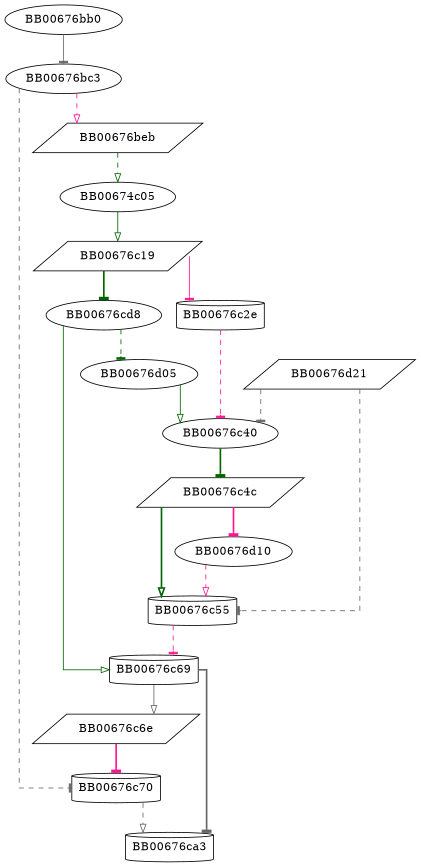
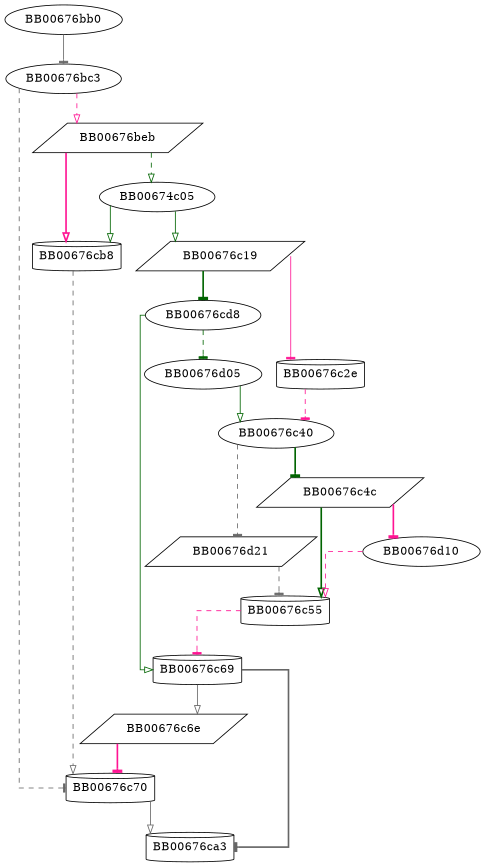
node "BB00676cb8": added
edge "BB00676d21" -> "BB00676c40": reversed
edge "BB00676c70" -> "BB00676ca3": style dashed -> solid
